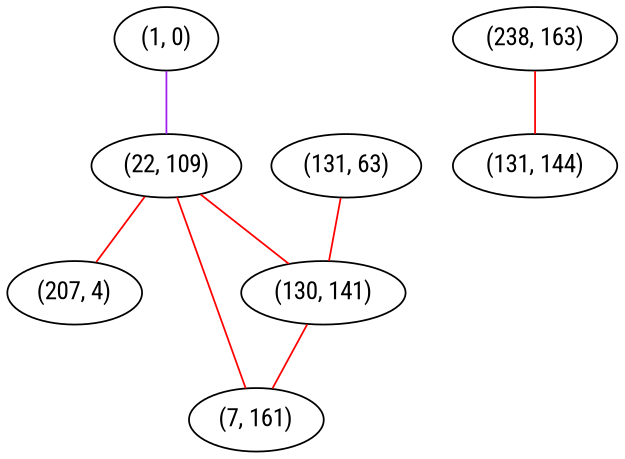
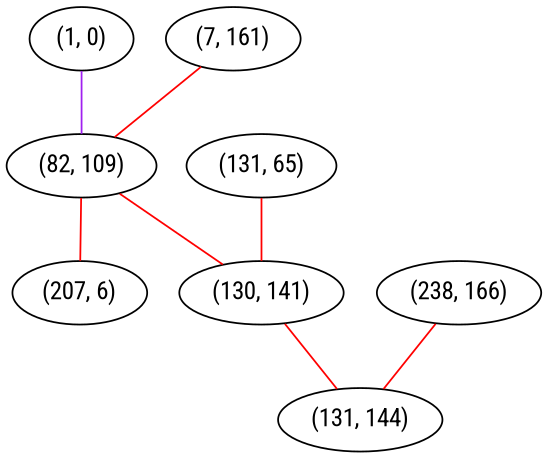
node "(238, 163)": label "(238, 163)" -> "(238, 166)"
node "(22, 109)": label "(22, 109)" -> "(82, 109)"
node "(131, 63)": label "(131, 63)" -> "(131, 65)"
node "(207, 4)": label "(207, 4)" -> "(207, 6)"
edge "(130, 141)" -- "(7, 161)": now "(130, 141)" -- "(131, 144)"
